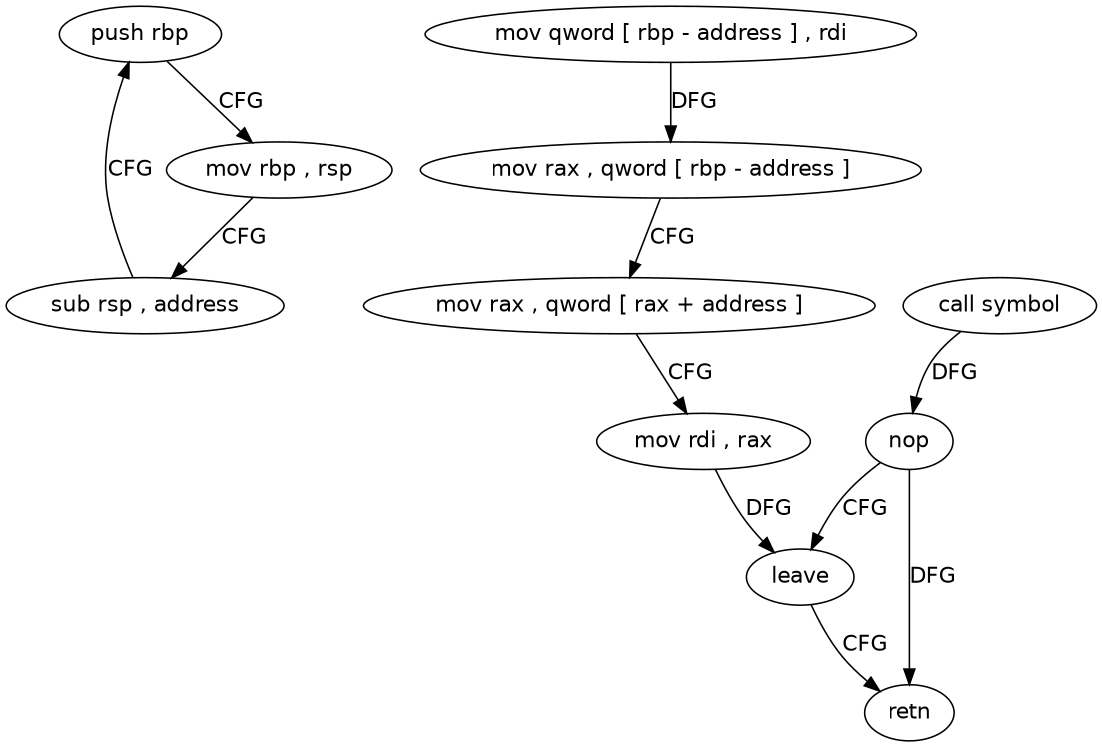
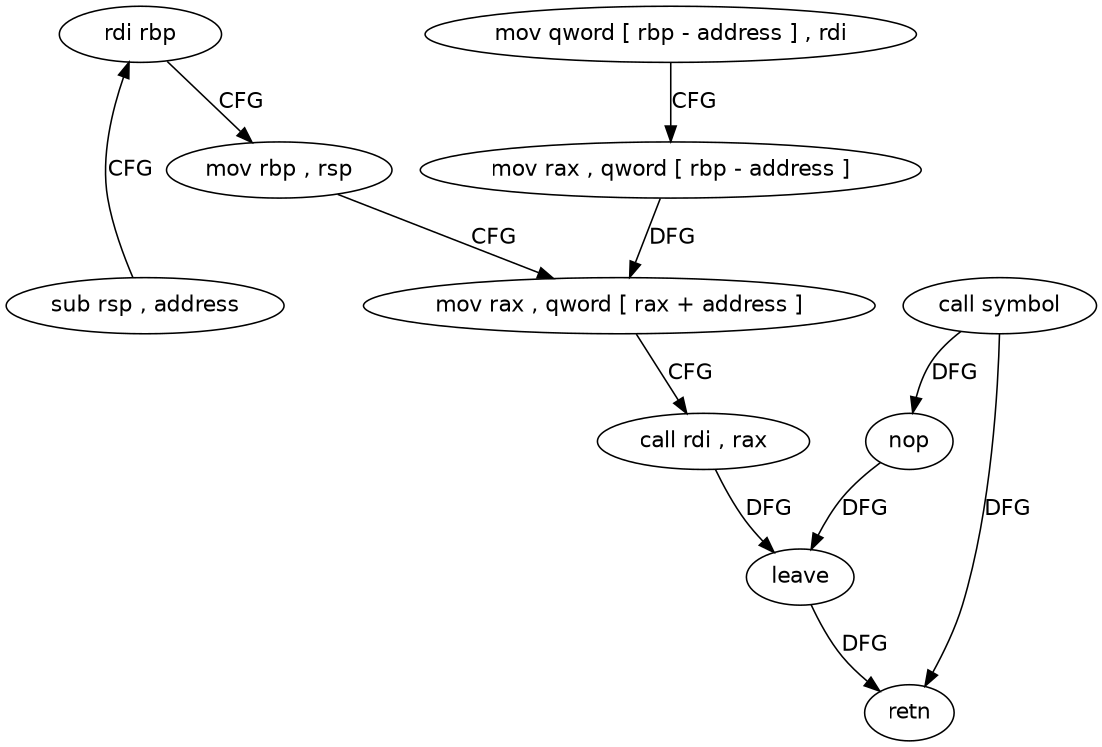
node "push rbp": label "push rbp" -> "rdi rbp"
edge "mov qword [ rbp - address ] , rdi" -> "mov rax , qword [ rbp - address ]": label "DFG" -> "CFG"
edge "mov rbp , rsp" -> "sub rsp , address": now "mov rbp , rsp" -> "mov rax , qword [ rax + address ]"
edge "mov rax , qword [ rbp - address ]" -> "mov rax , qword [ rax + address ]": label "CFG" -> "DFG"
node "mov rdi , rax": label "mov rdi , rax" -> "call rdi , rax"
edge "nop" -> "leave": label "CFG" -> "DFG"
edge "nop" -> "retn": now "call symbol" -> "retn"
edge "leave" -> "retn": label "CFG" -> "DFG"
